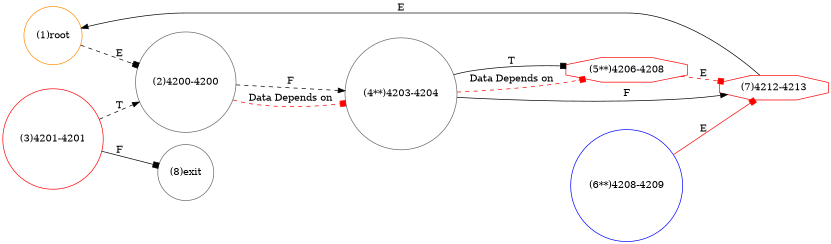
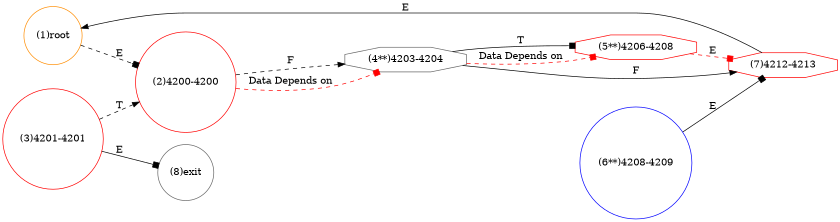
node "(2)4200-4200": color gray40 -> red
node "(4**)4203-4204": shape circle -> octagon
edge "(6**)4208-4209" -> "(7)4212-4213": color red -> black
edge "(3)4201-4201" -> "(8)exit": label "F" -> "E"
